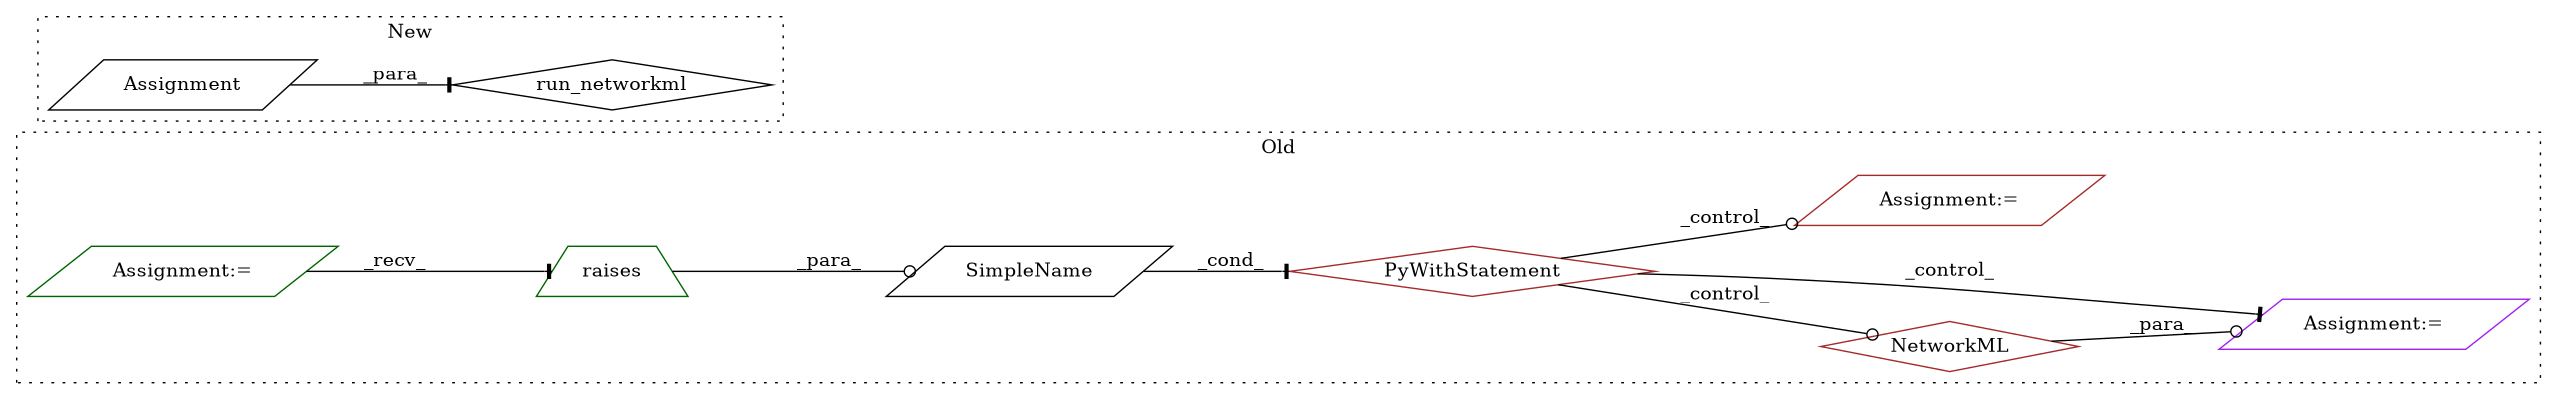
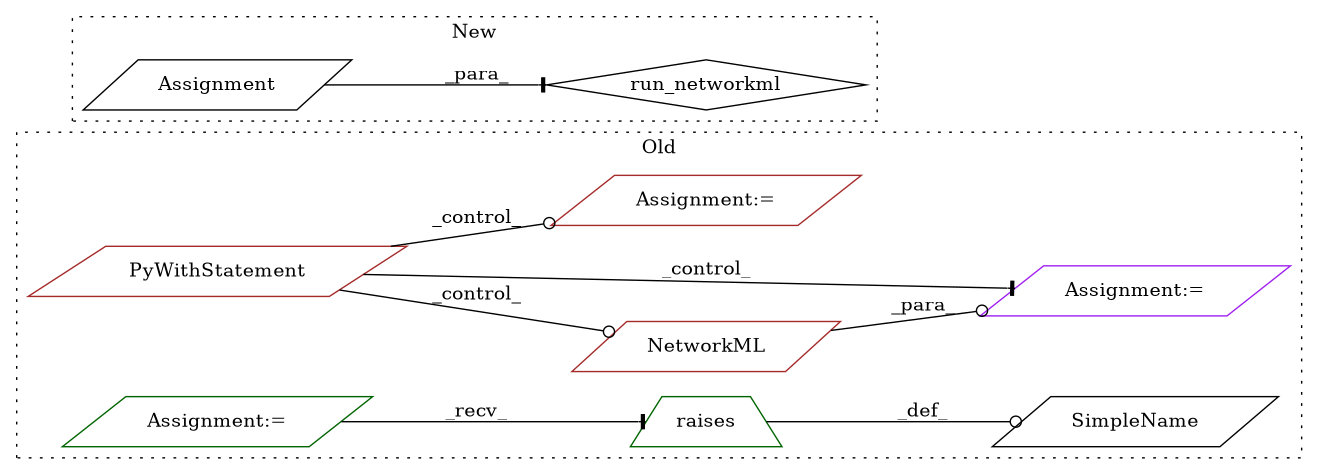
edge "raises" -> "SimpleName": label "_para_" -> "_def_"
edge "SimpleName" -> "PyWithStatement": removed, label "_cond_"
node "PyWithStatement": shape diamond -> parallelogram
node "NetworkML": shape diamond -> parallelogram
